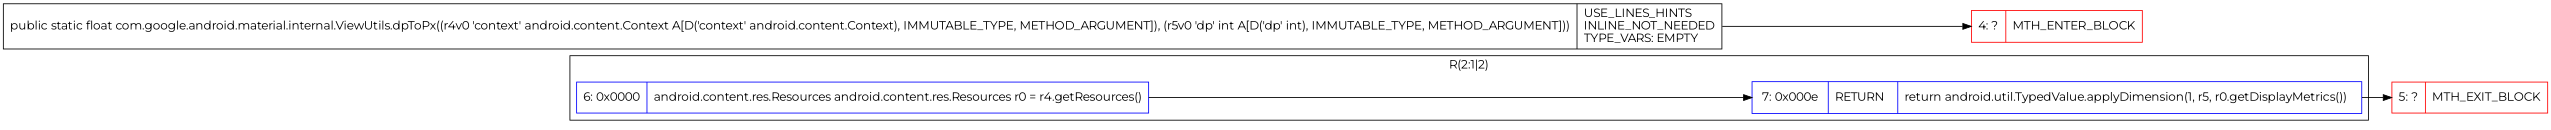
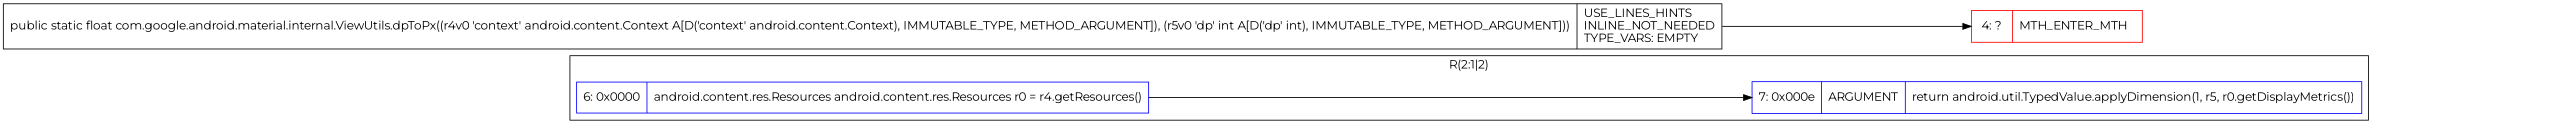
node "4: ?": text "MTH_ENTER_BLOCK" -> "MTH_ENTER_MTH"
node "7: 0x000e": text "RETURN" -> "ARGUMENT"
node "5: ?": removed
